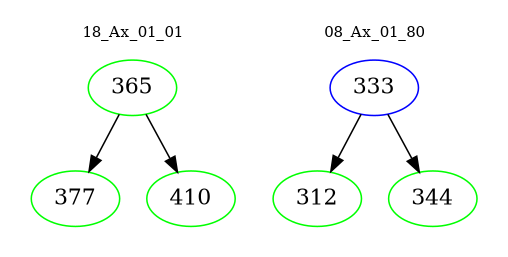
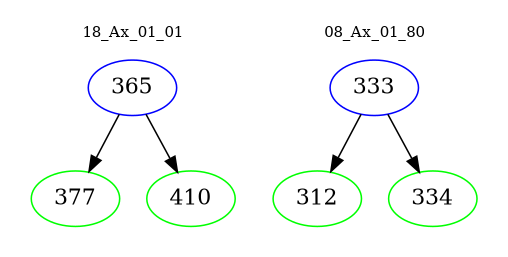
node "365": color green -> blue
node "344": label "344" -> "334"
